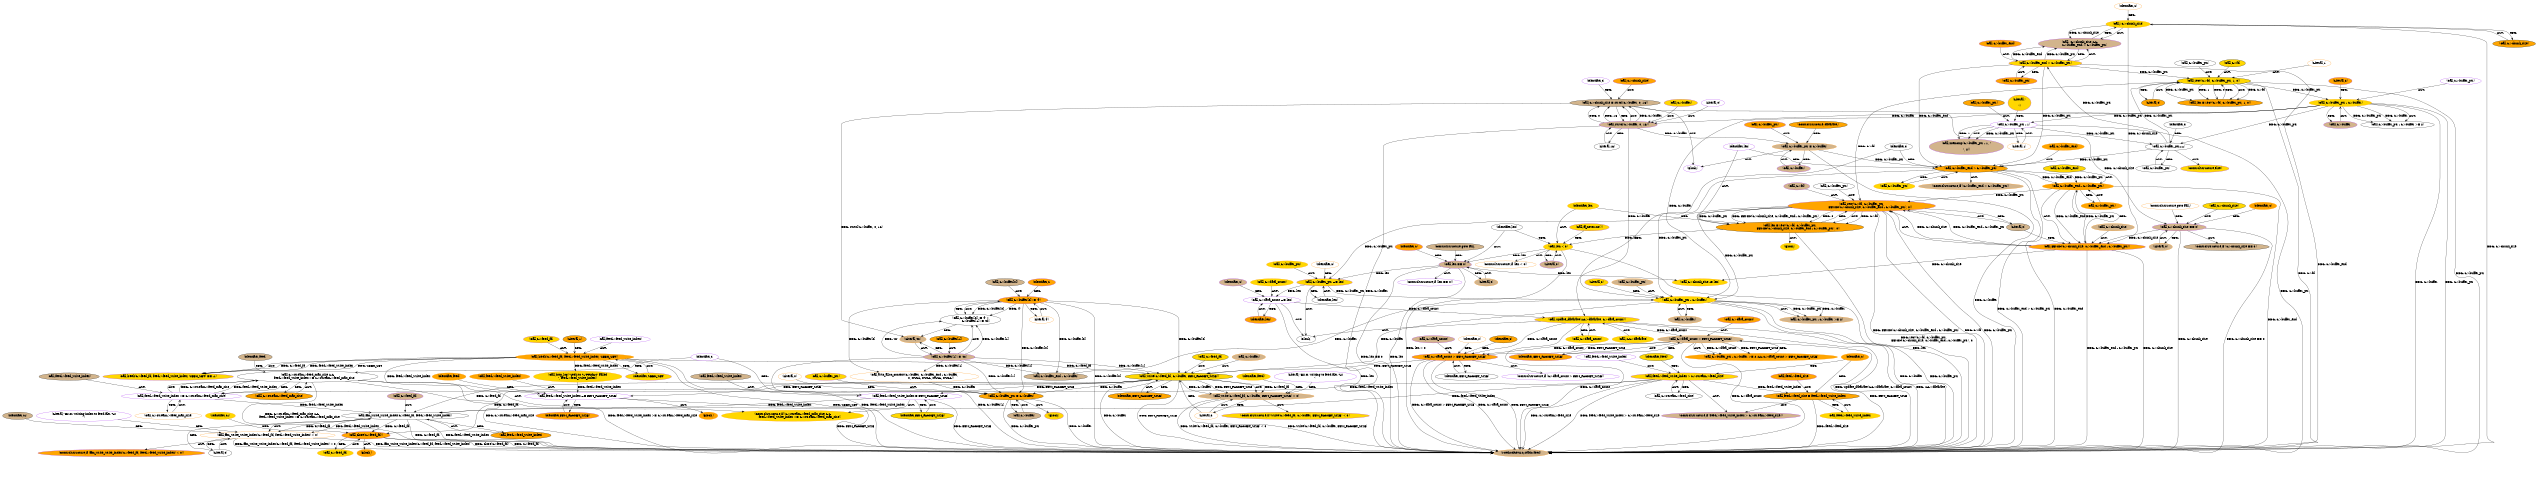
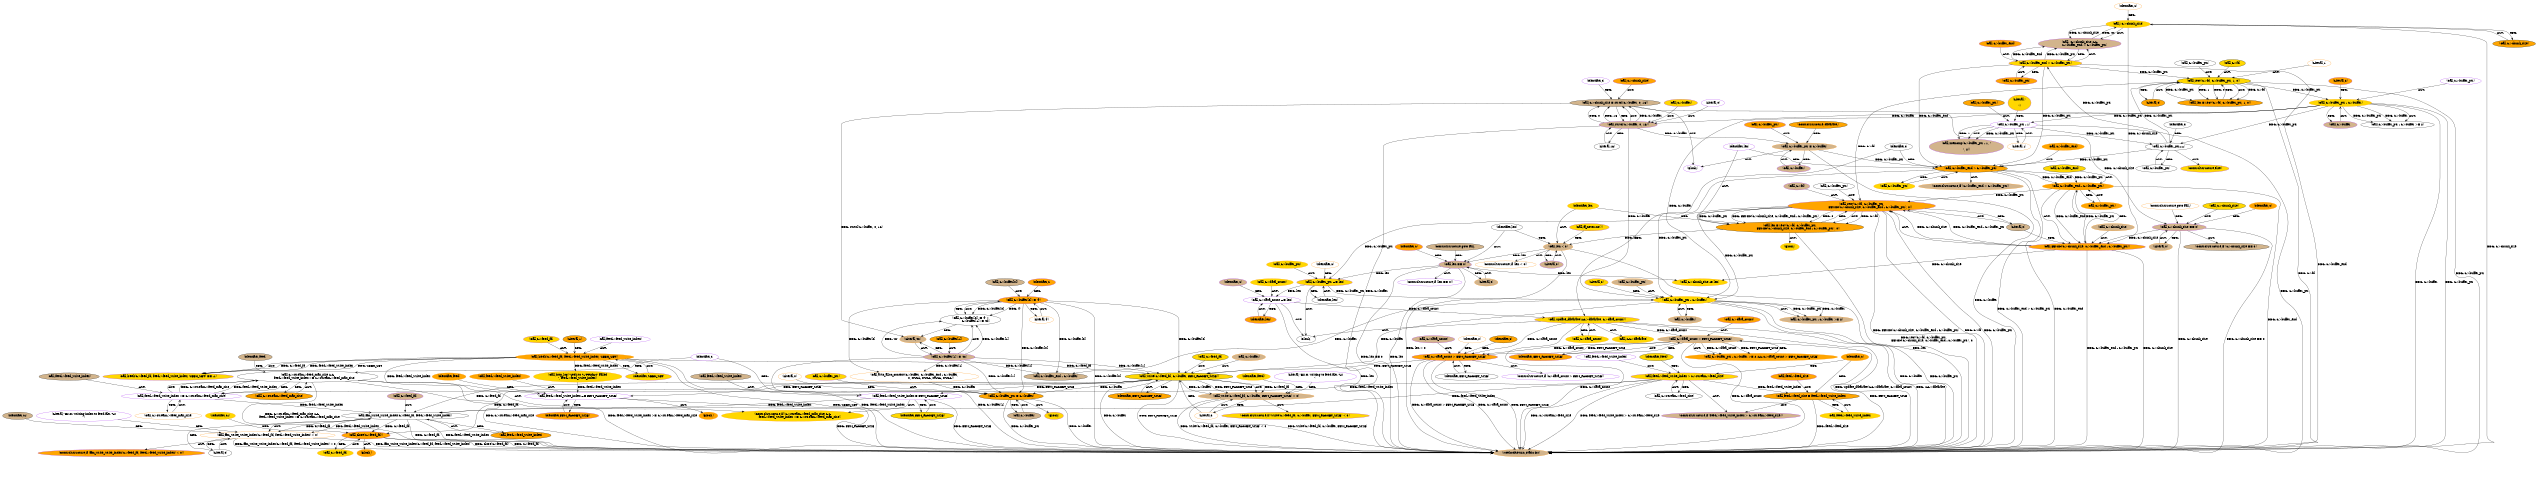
edge "(Call,!c->chunk_size && c->buffer_end > c->buffer_ptr)" -> "(Call,!c->chunk_size)": label "CFG: " -> "DDG: 'm'"
node "(Call,len < 0)": fillcolor gold -> tan
edge "(Call,&c->datarate)" -> "(Call,update_datarate(&c->datarate, c->data_count))": reversed
node "(MethodReturn,static feed)": label "(MethodReturn,static feed)" -> "(MethodReturn,static int)"
